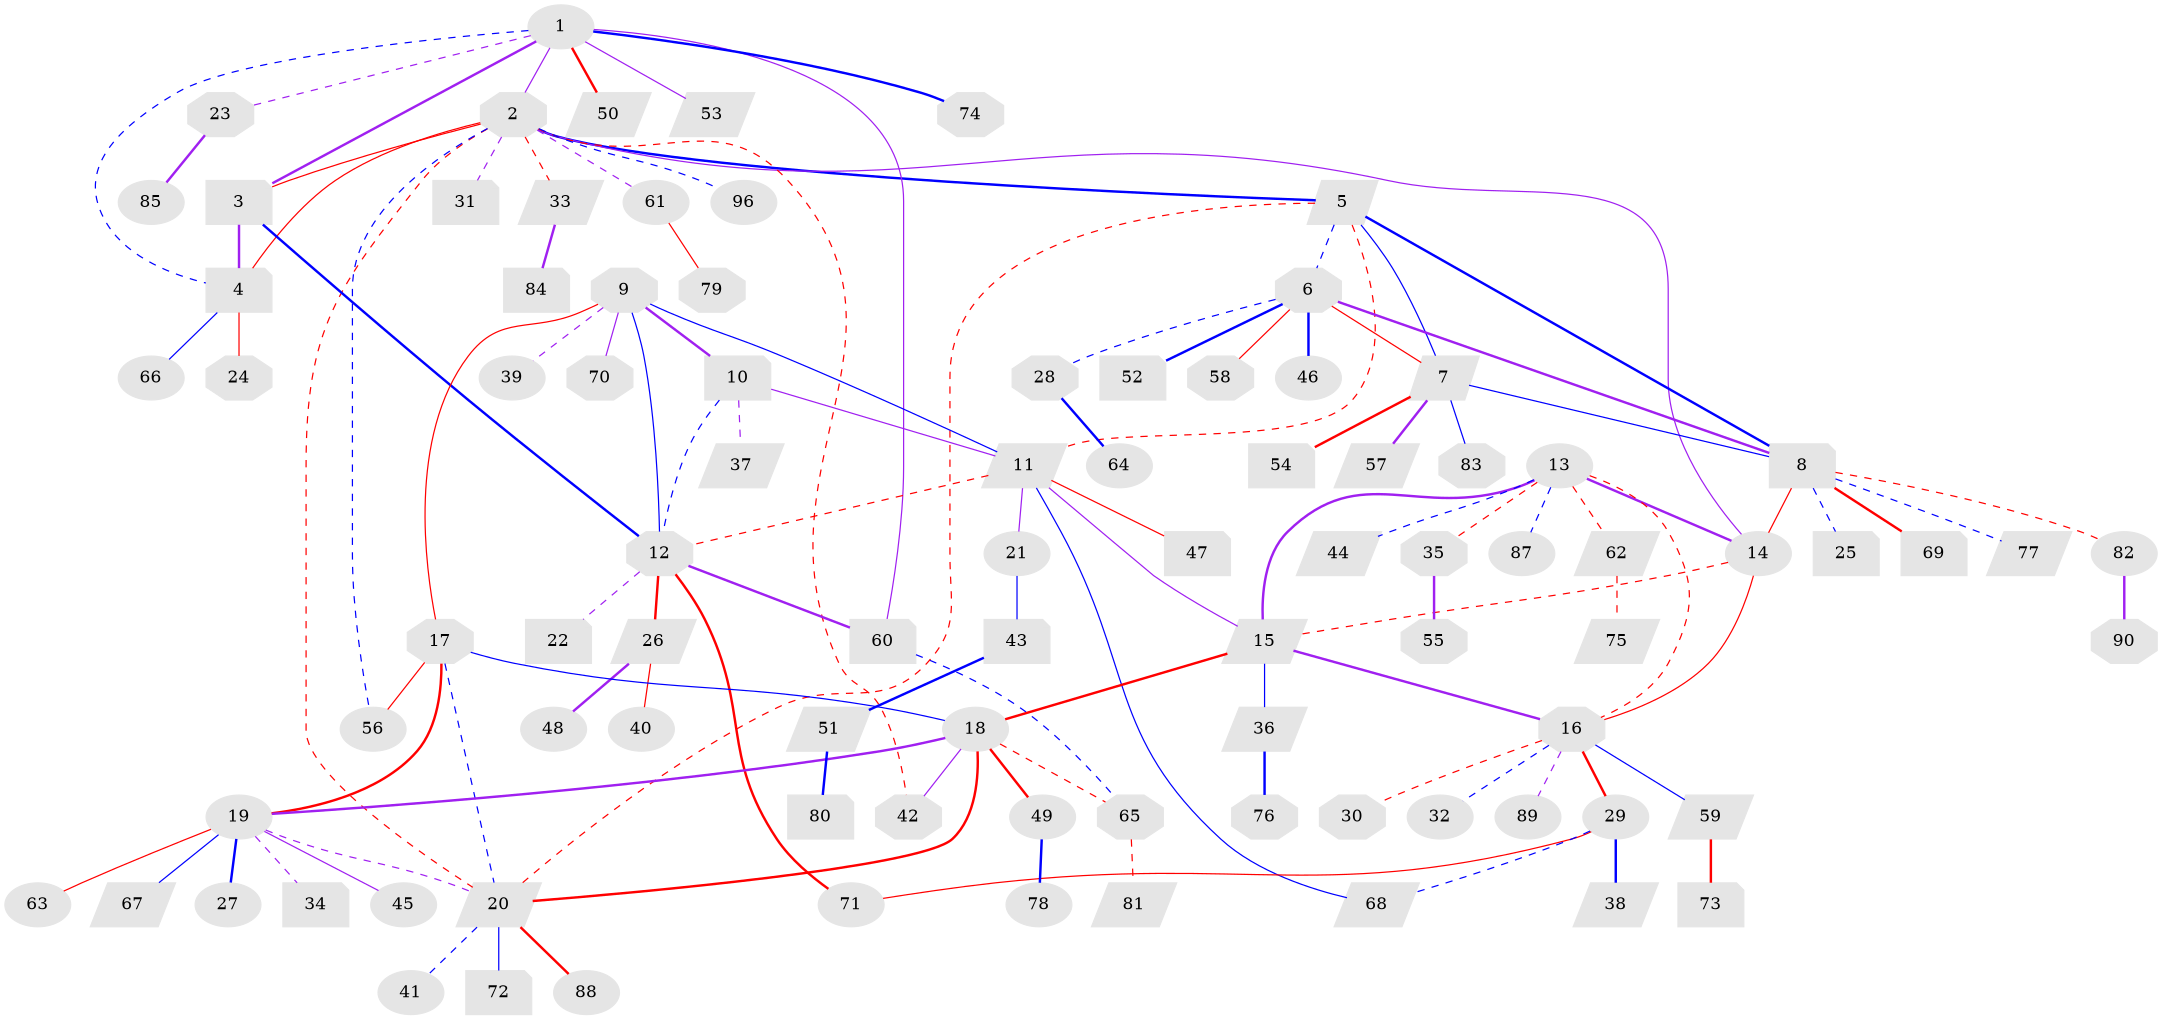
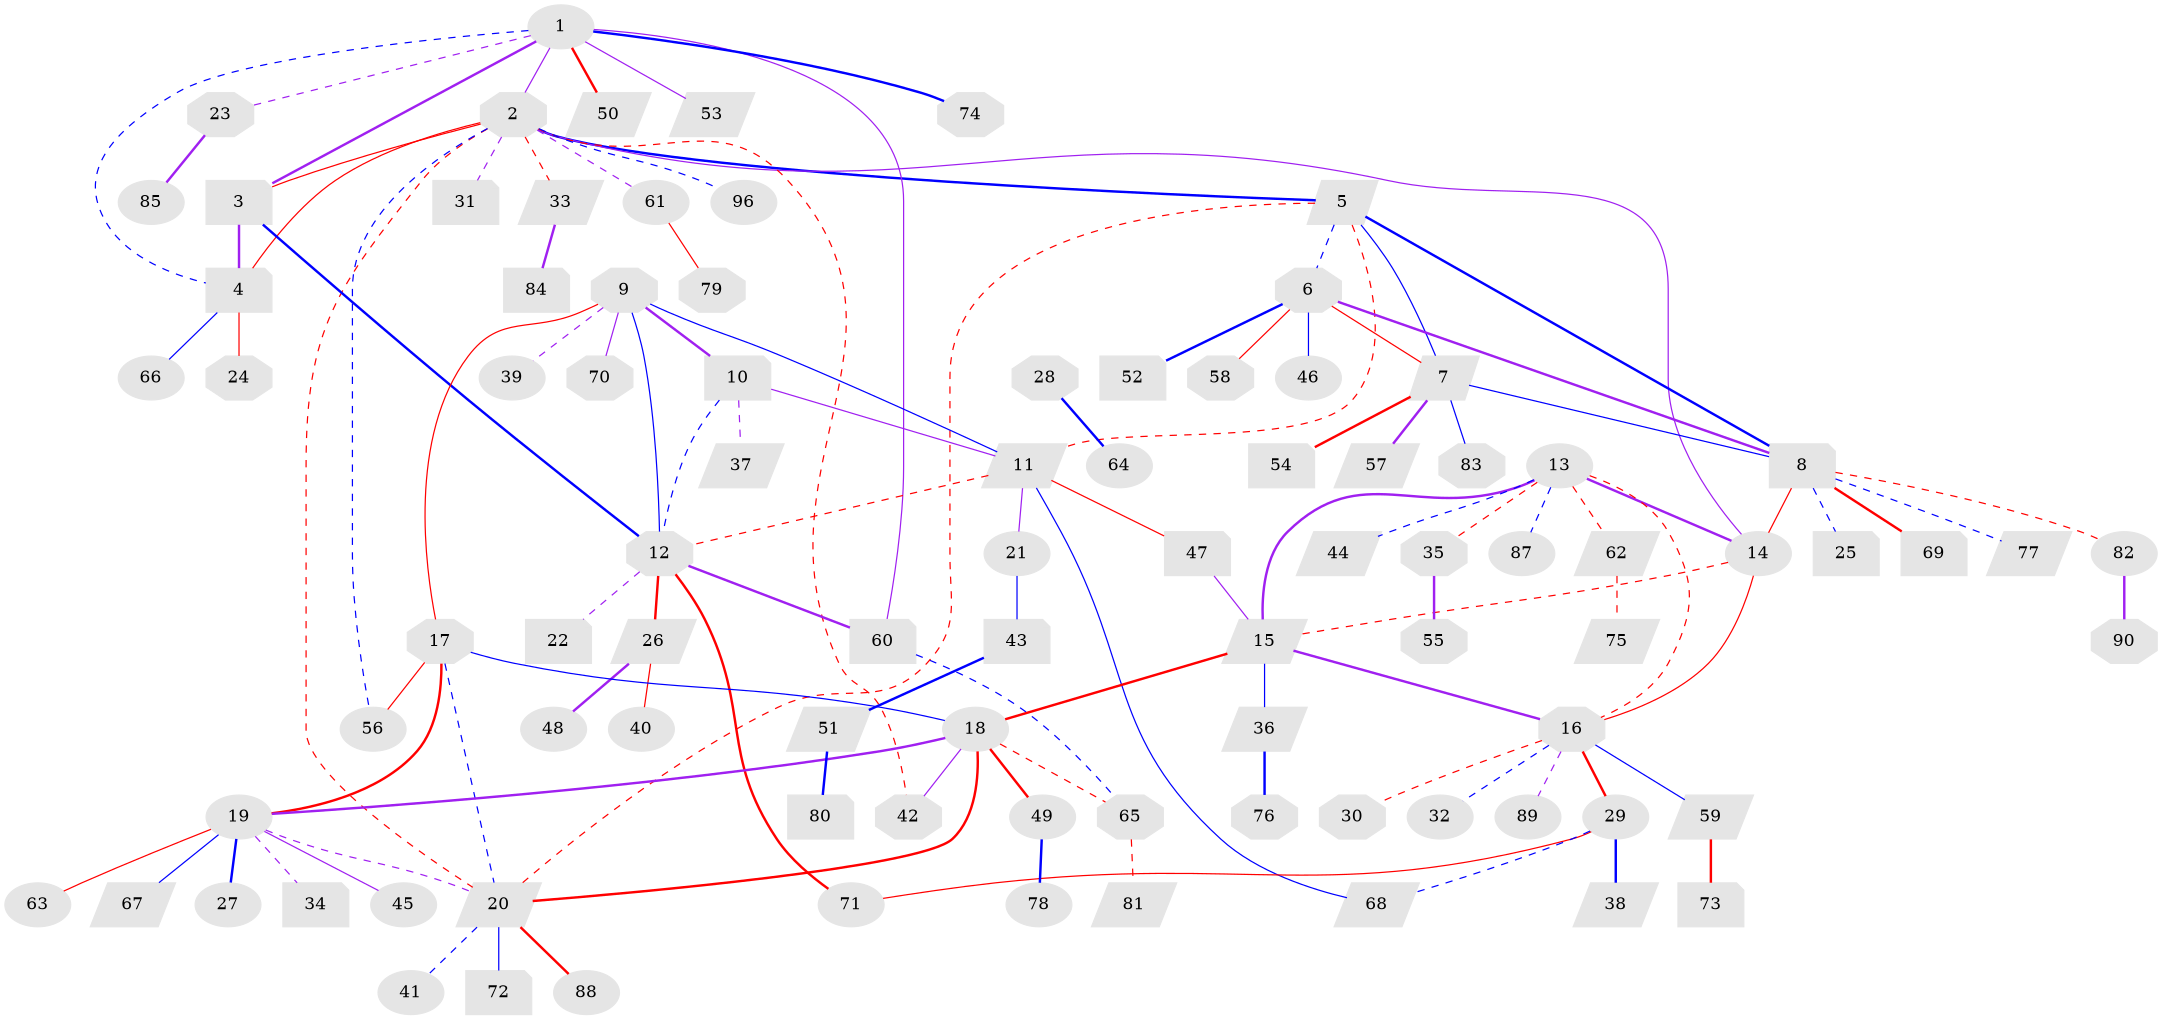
edge "6" -- "28": removed
edge "6" -- "46": style bold -> solid
edge "11" -- "15": now "47" -- "15"
